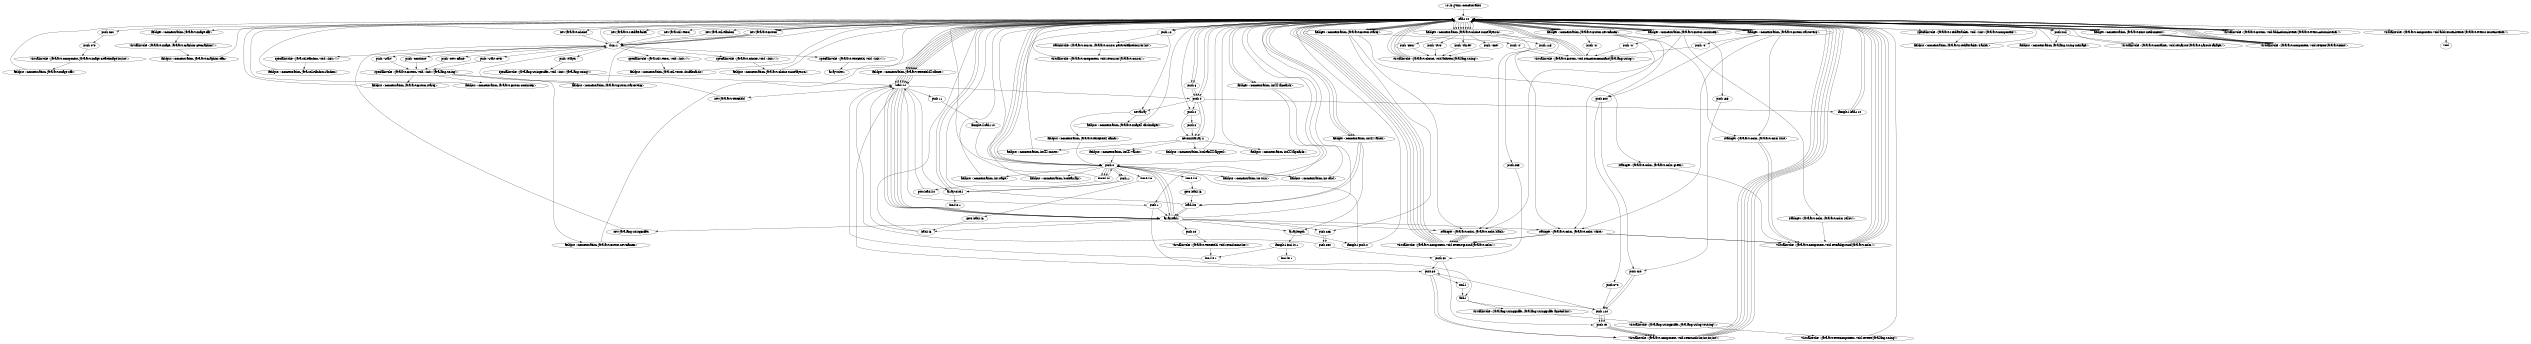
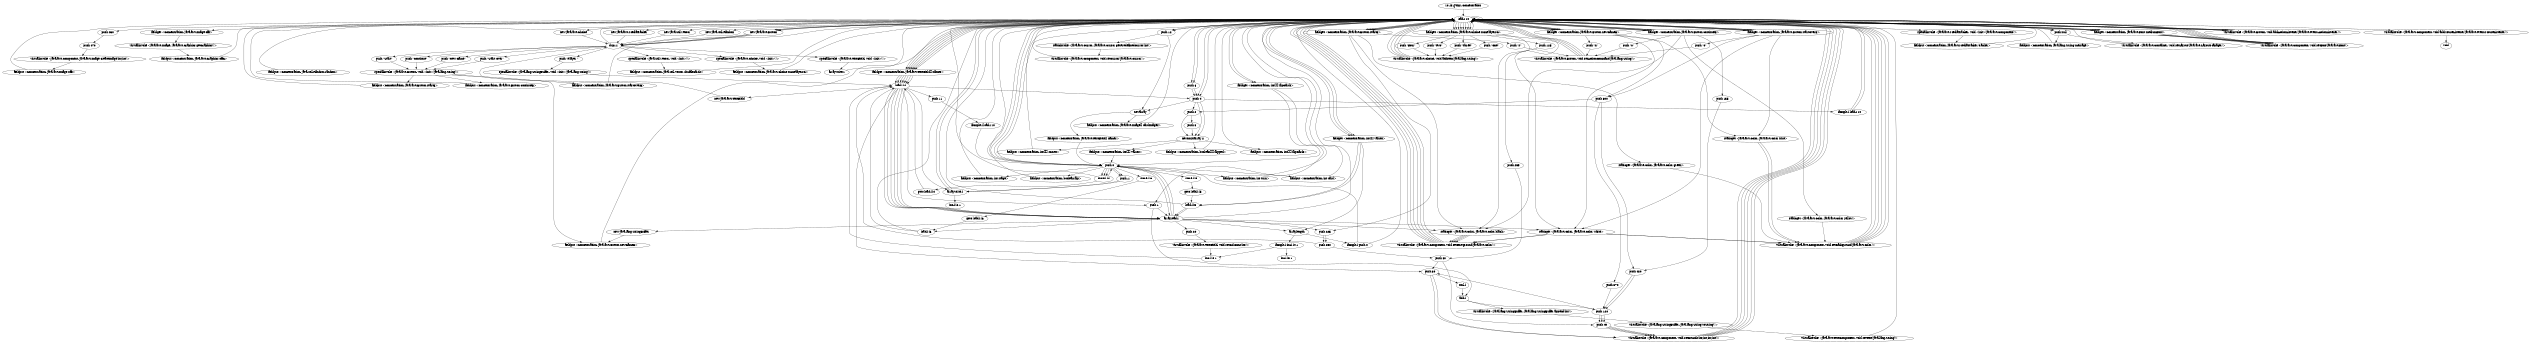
edge "load.r r0" -> "push 2": now "push 300" -> "push 2"
node "specialinvoke <java.util.Random: void <init>()>": removed
edge "new java.lang.StringBuffer" -> "dup1.r": now "new java.lang.StringBuffer" -> "fieldput <Concentration: java.awt.Button newGameB>"
